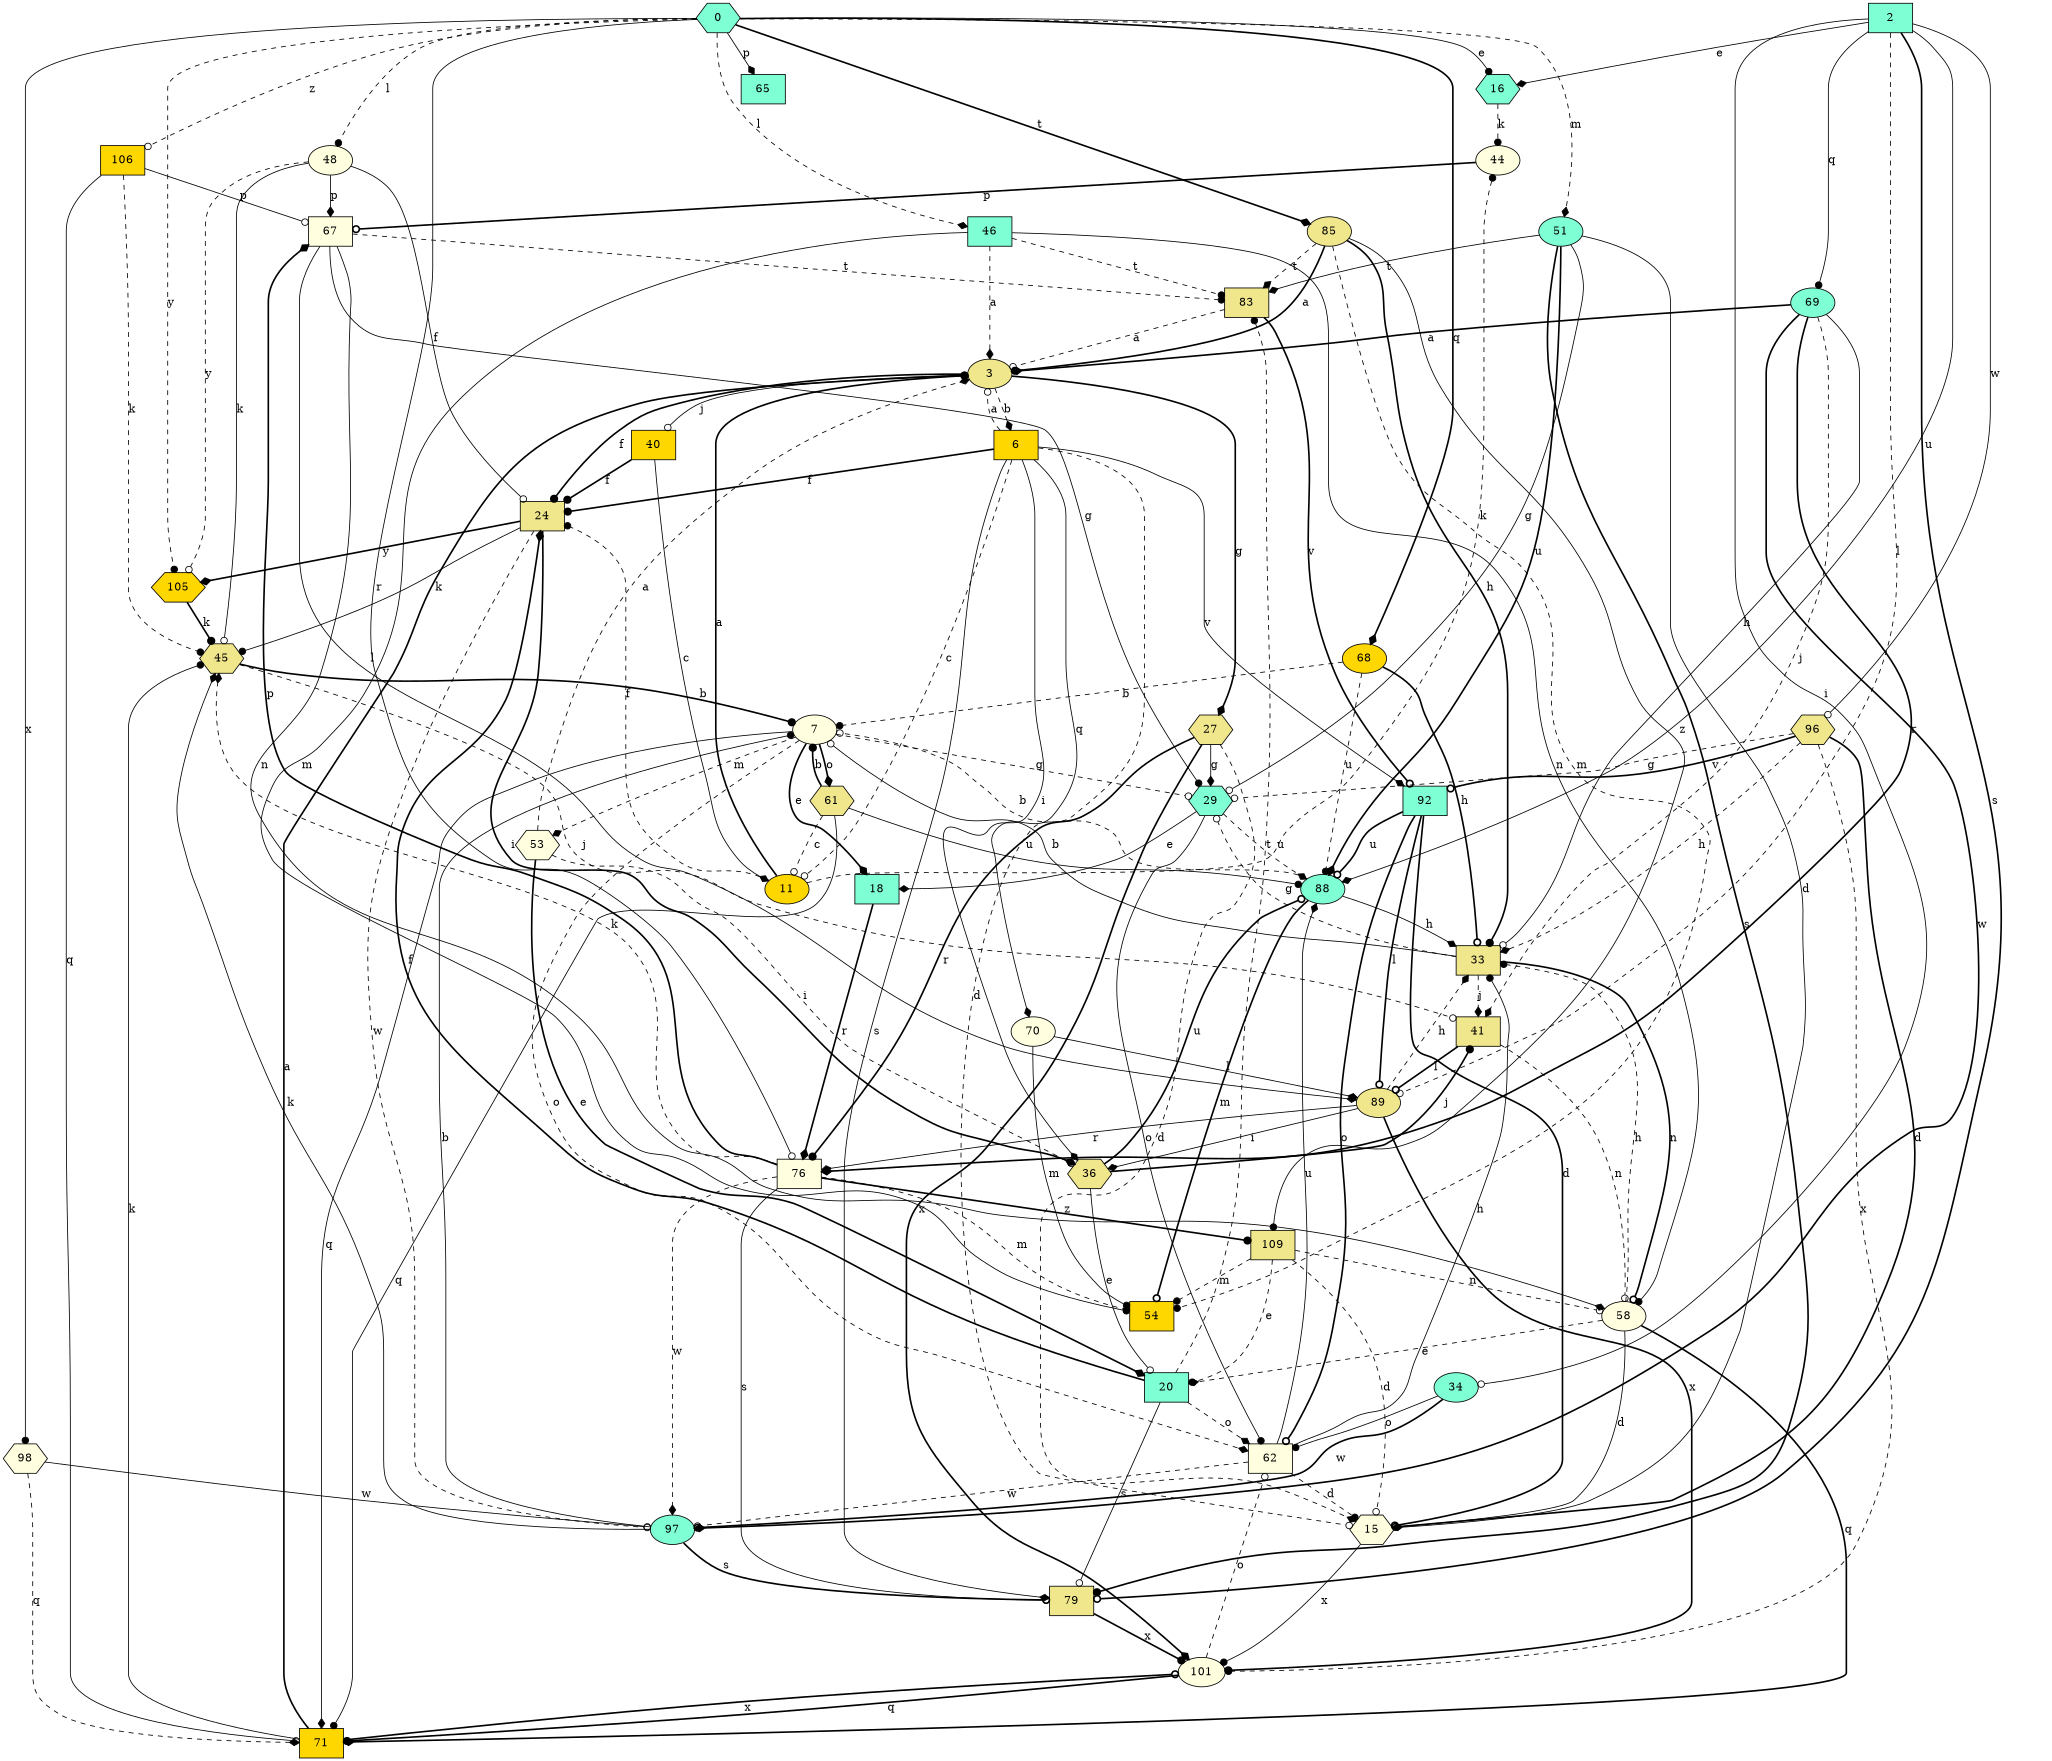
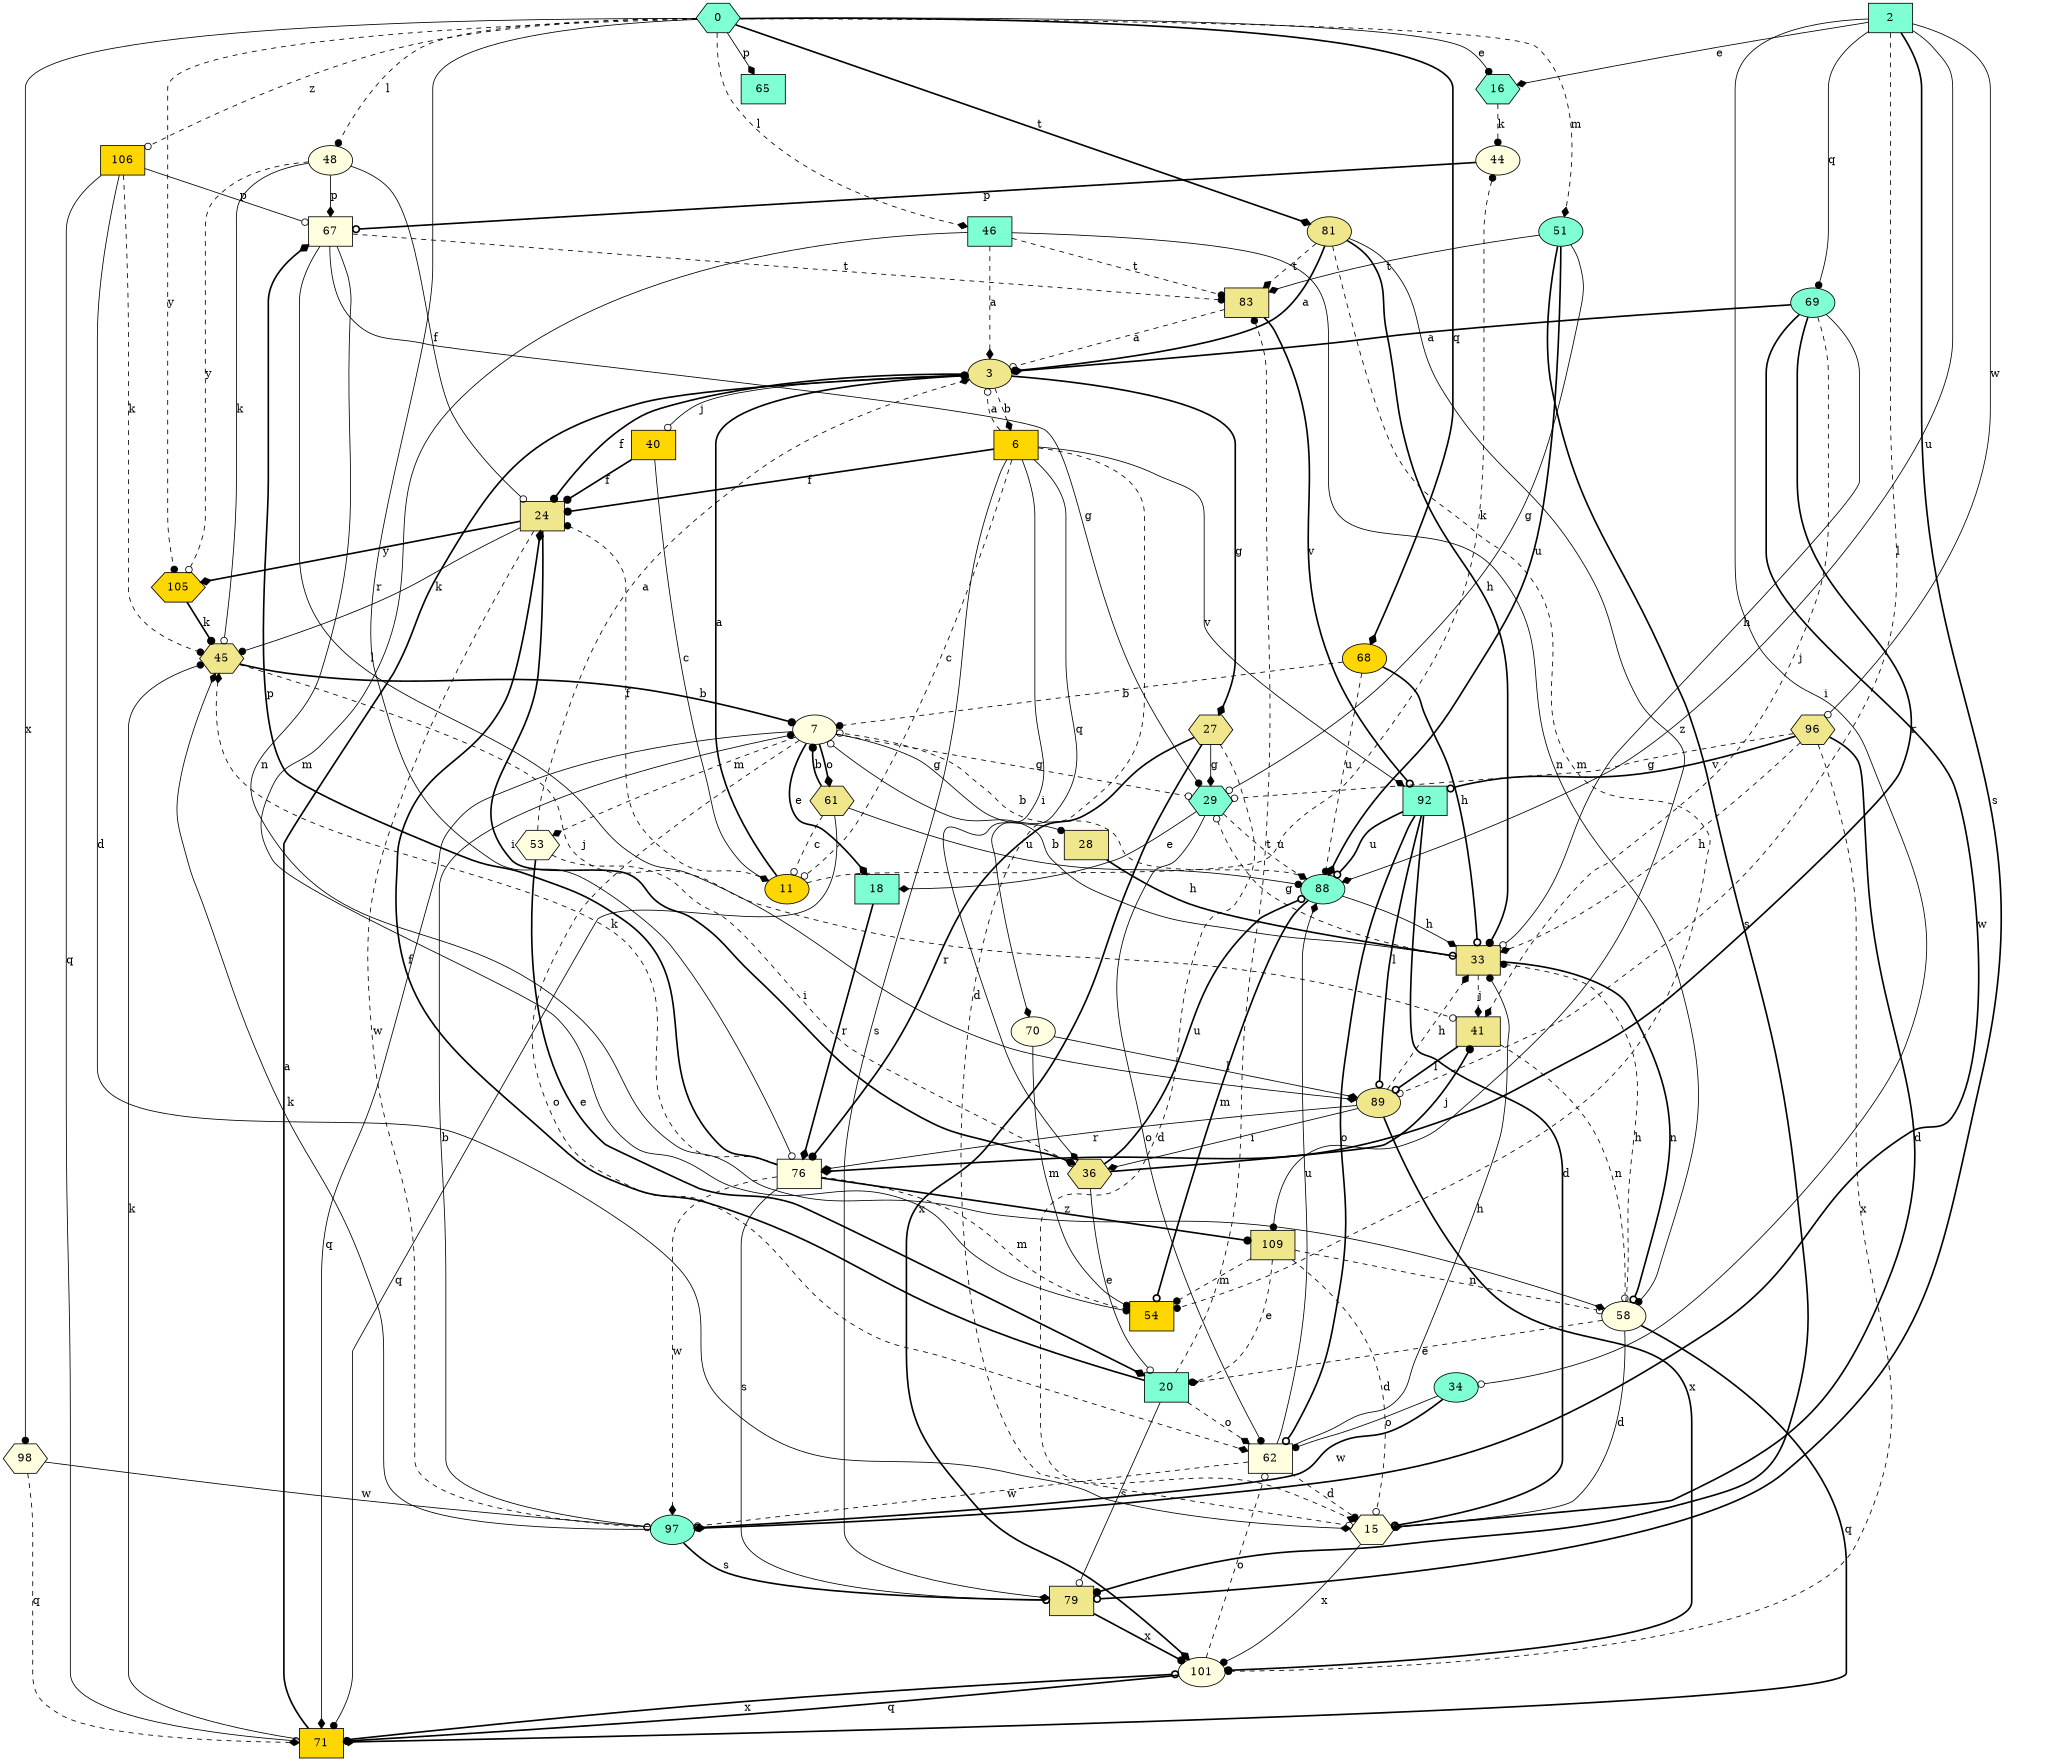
node "85": label "85" -> "81"
node "28": added
edge "51" -> "15": now "106" -> "15"
